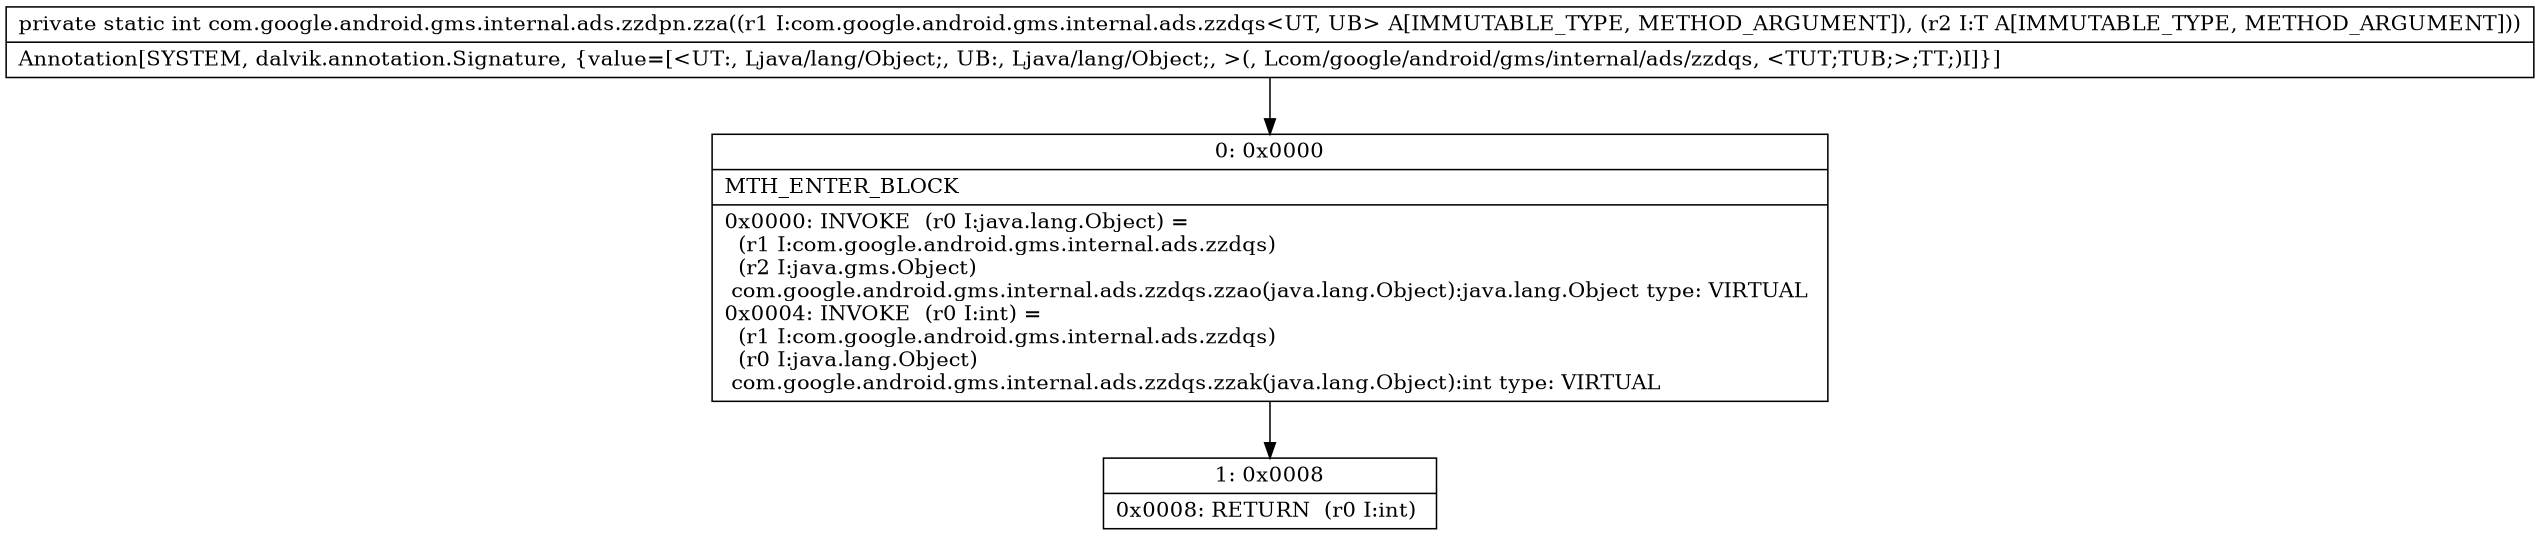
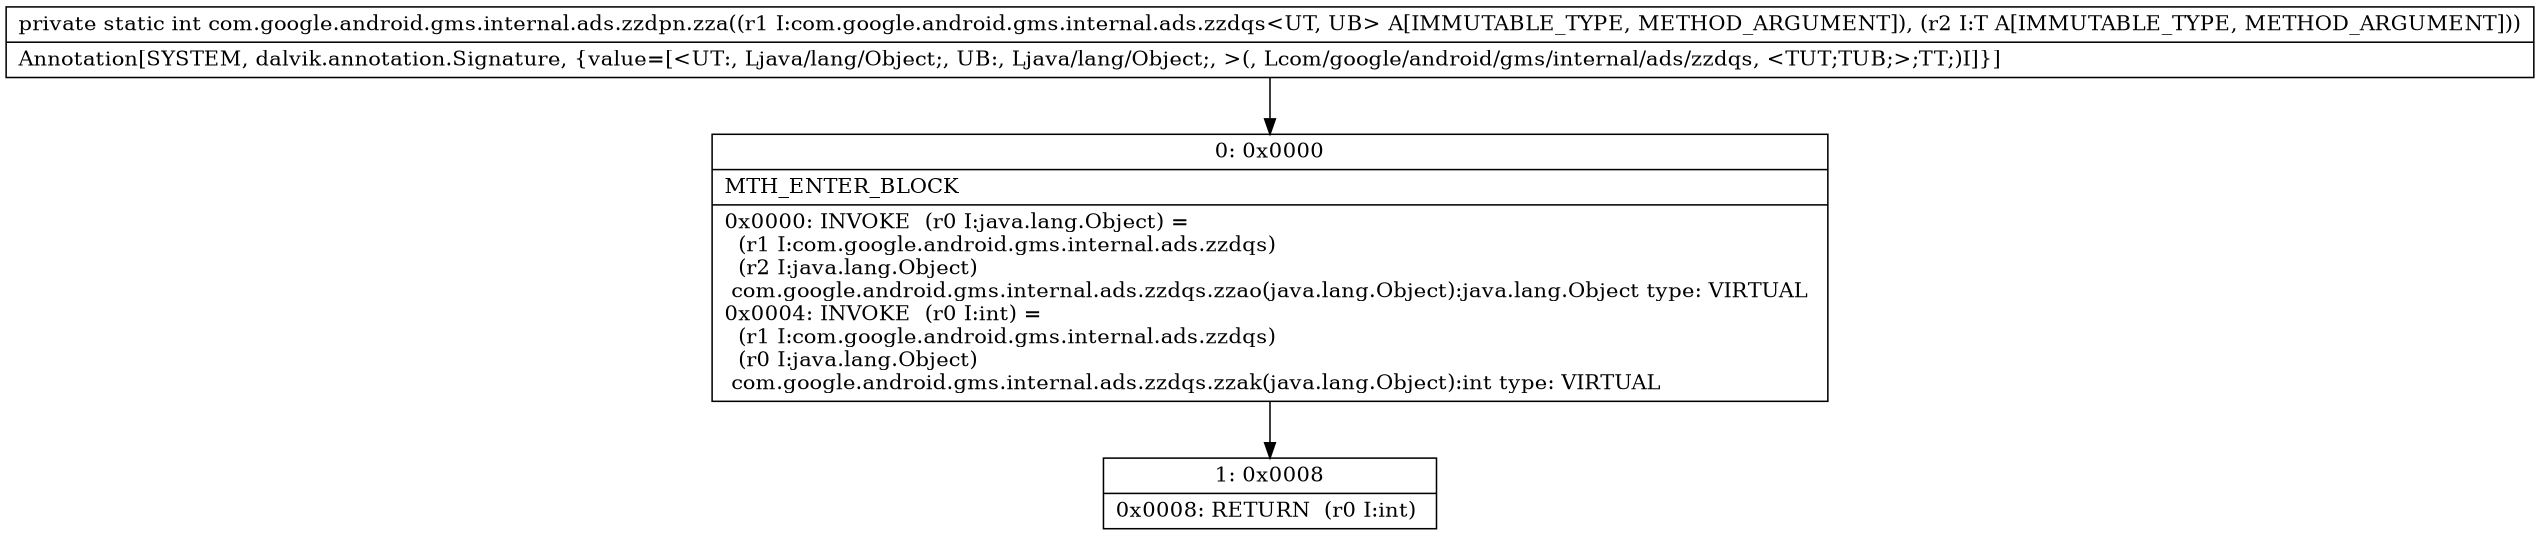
node "0: 0x0000": text "(r2 I:java.gms.Object)" -> "(r2 I:java.lang.Object)"
